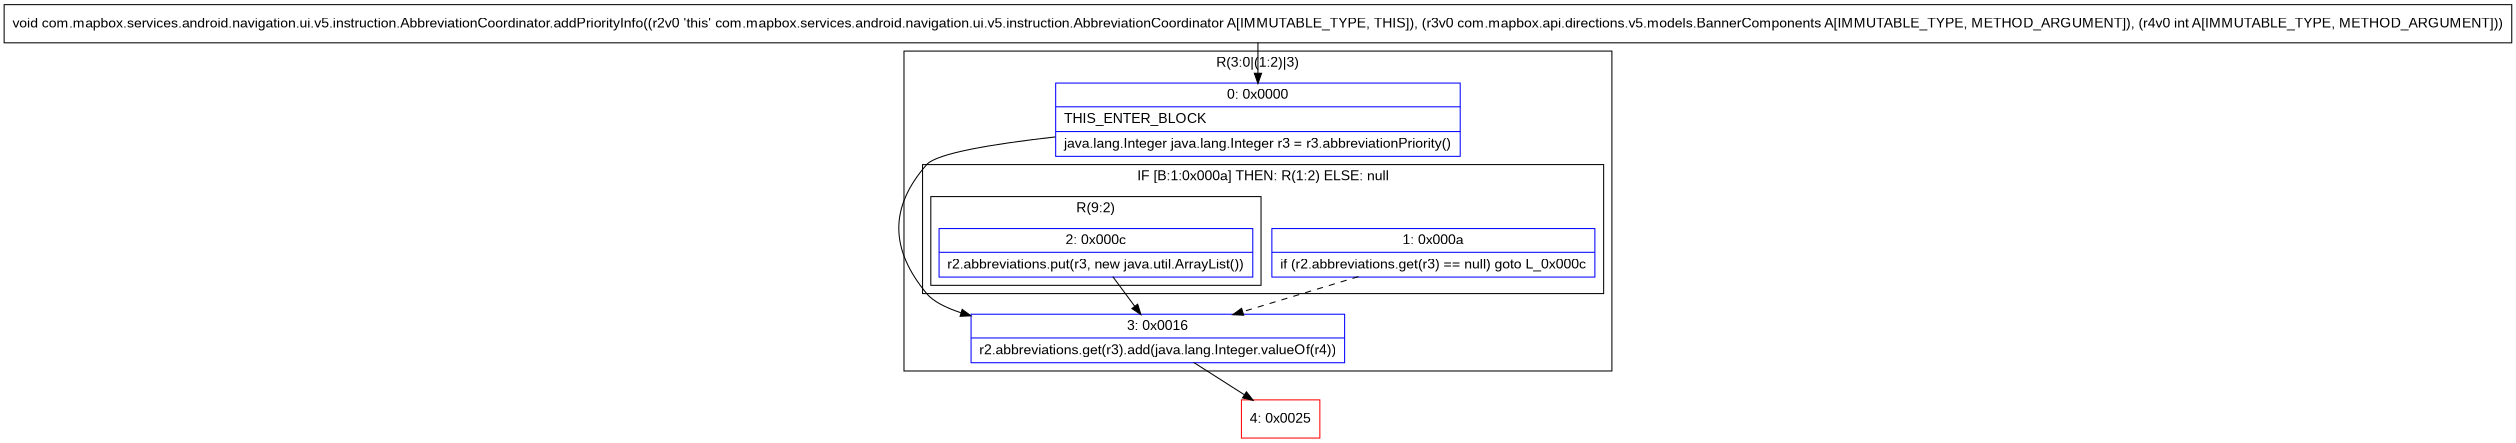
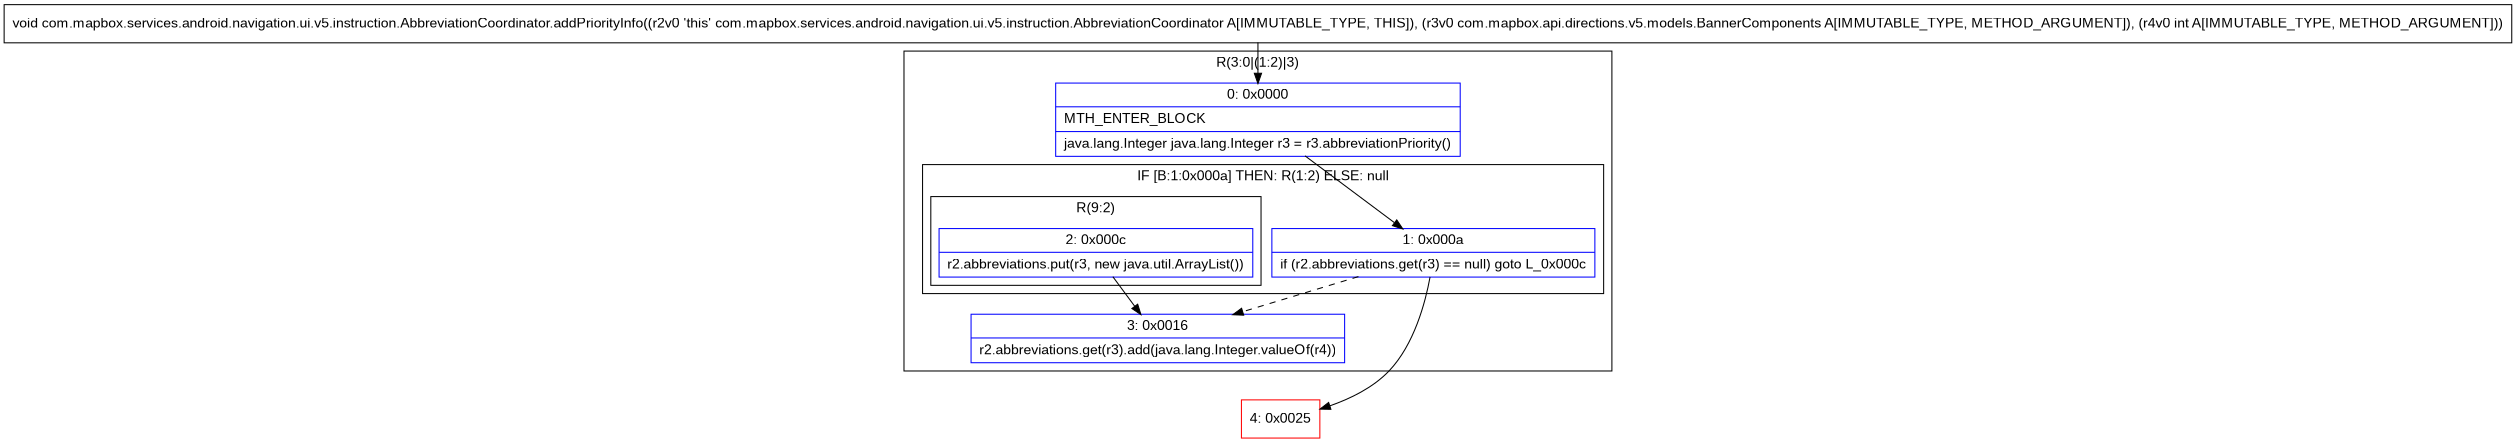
node "0: 0x0000": text "THIS_ENTER_BLOCK" -> "MTH_ENTER_BLOCK"
edge "0: 0x0000" -> "3: 0x0016": now "0: 0x0000" -> "1: 0x000a"
edge "3: 0x0016" -> "4: 0x0025": now "1: 0x000a" -> "4: 0x0025"
